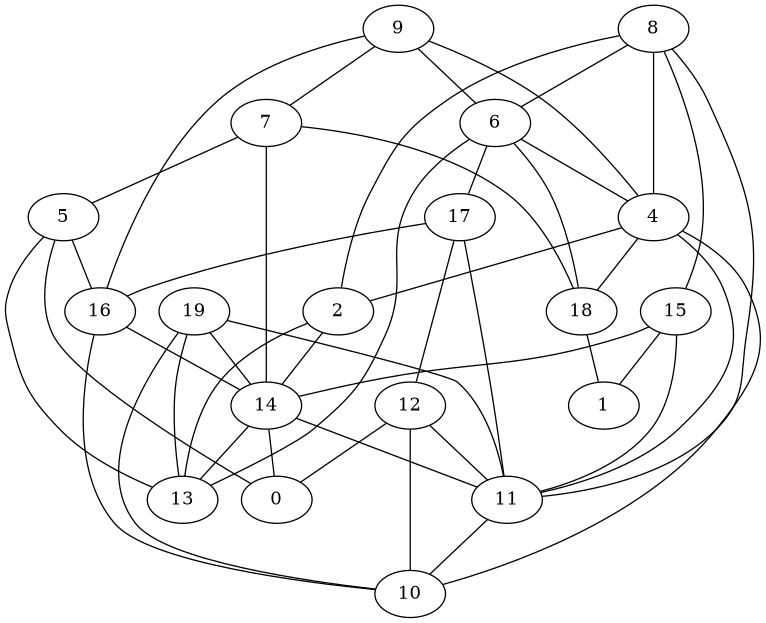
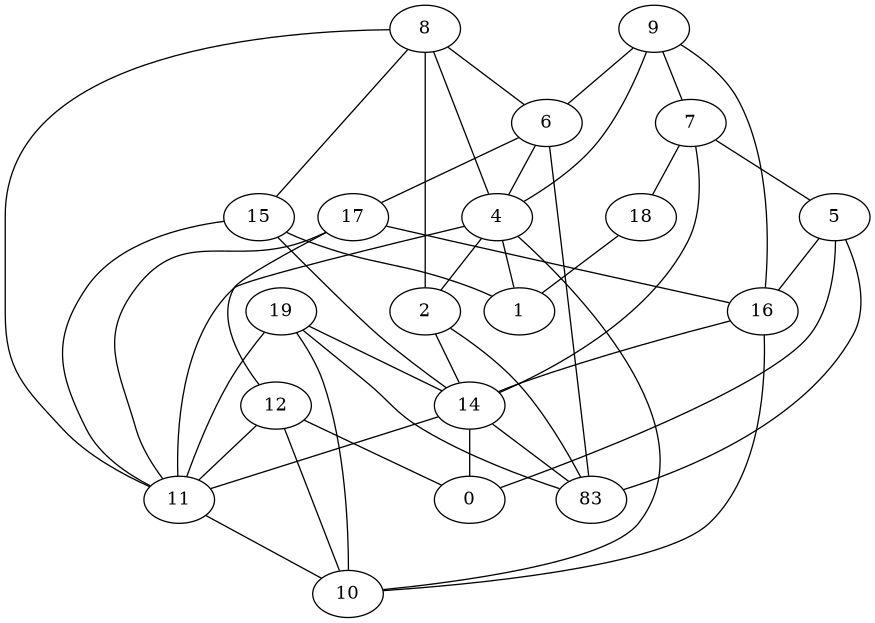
edge "6" -- "18": removed
edge "4" -- "18": now "4" -- "1"
node "13": label "13" -> "83"
